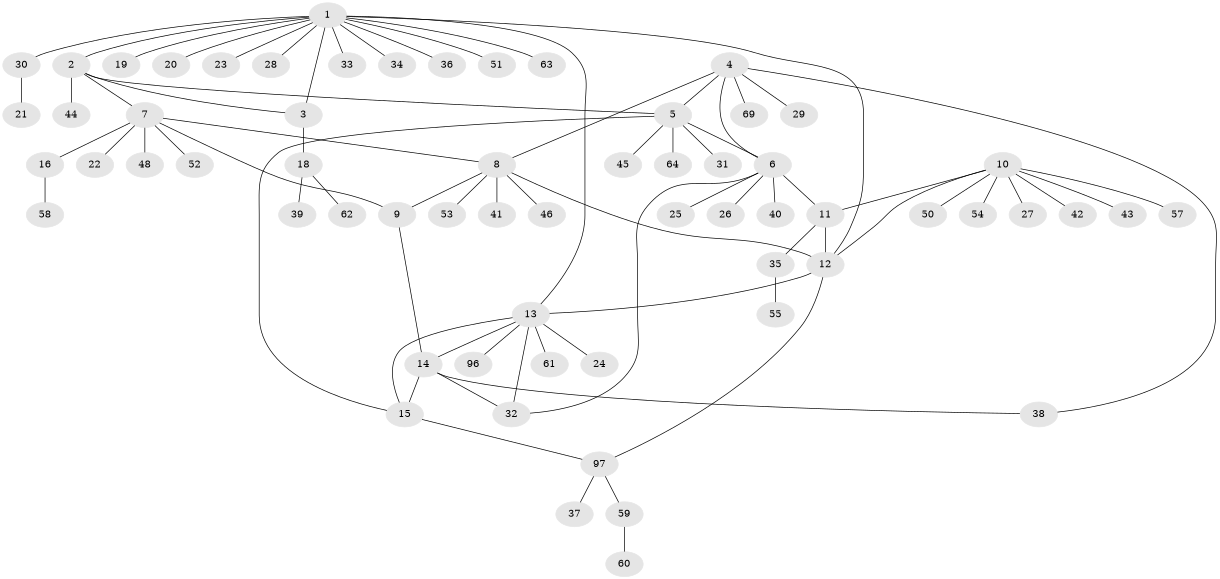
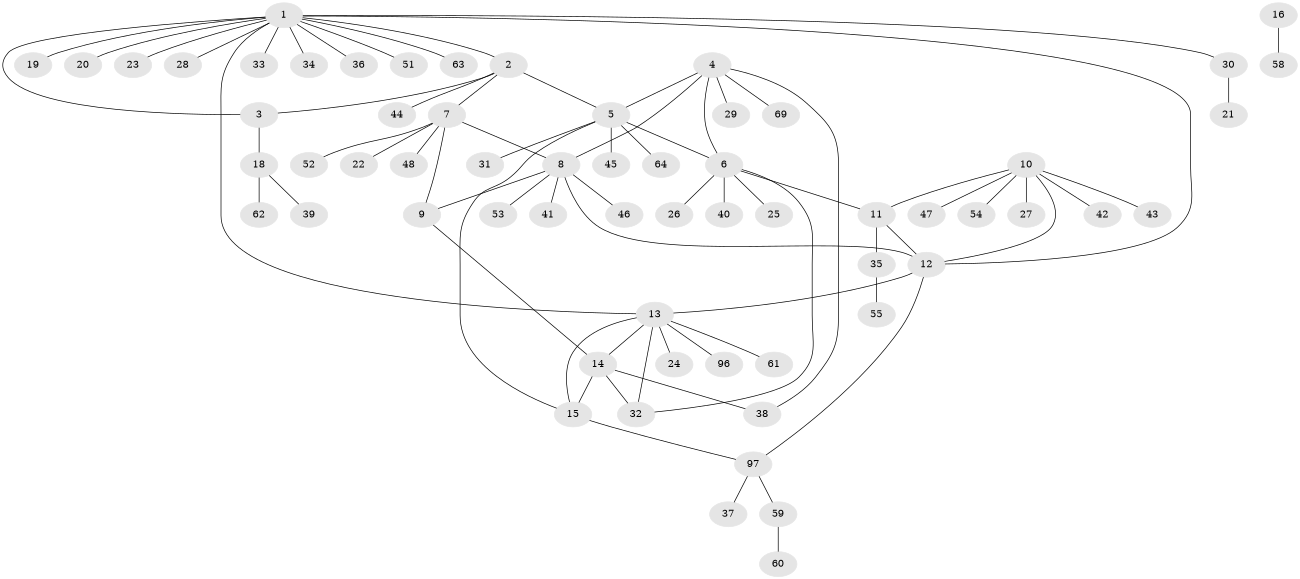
edge "7" -- "16": removed
node "50": removed
node "57": label "57" -> "47"
